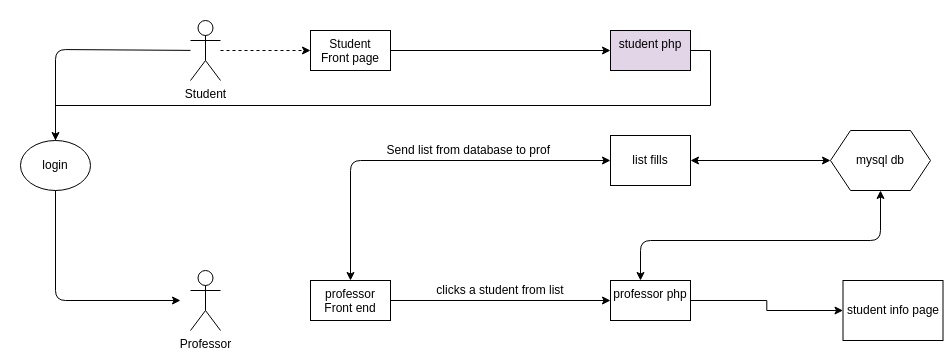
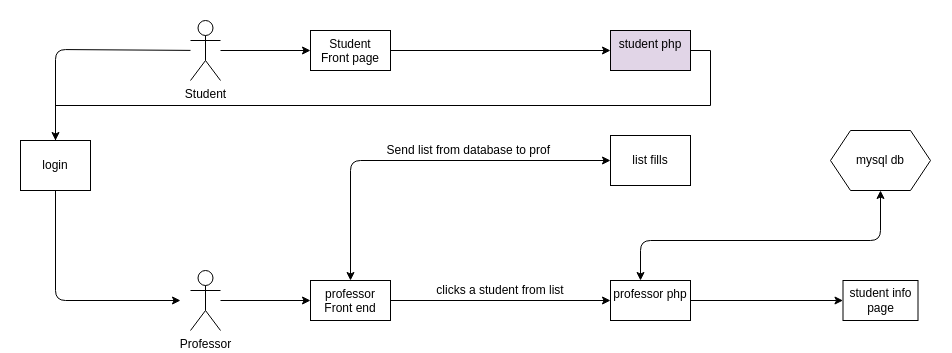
edge "Student" -> "Student Front page": style dashed -> solid
edge "list fills" -- "mysql db": removed
node "login": shape ellipse -> rectangle
edge "Professor" -> "professor Front end": added
node "student info page": size 100x60 -> 75x40
